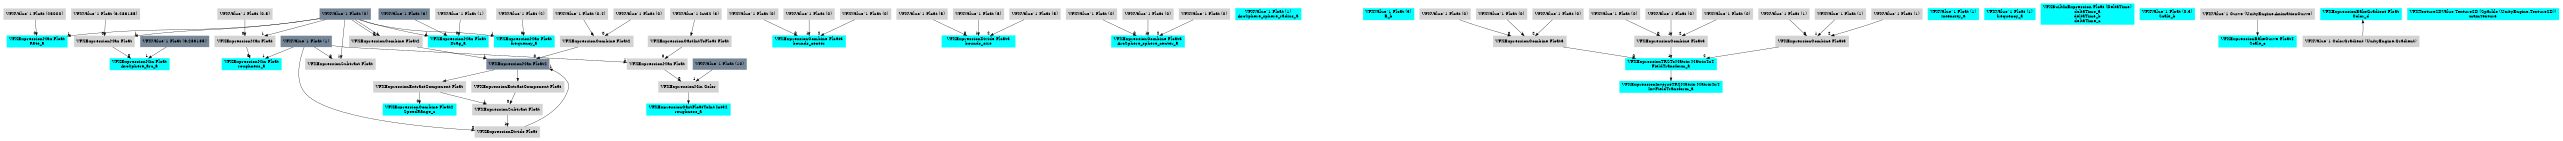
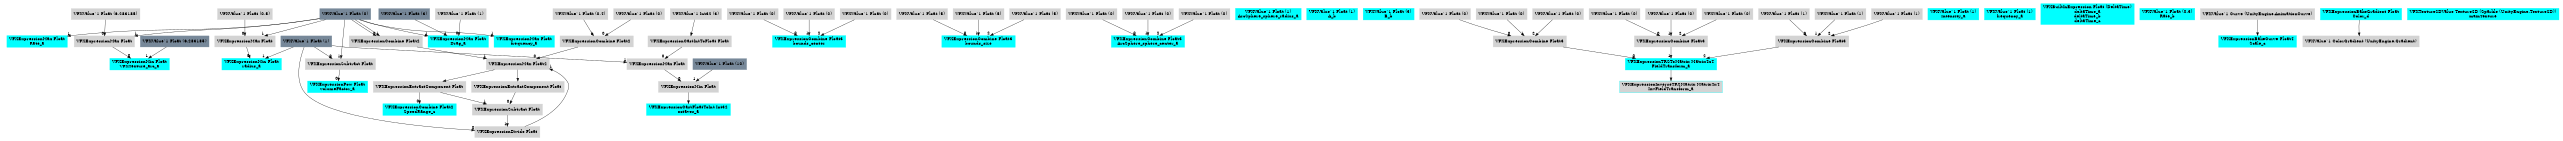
node "VFXValue`1 Float (25000)": removed
node "VFXValue`1 Float (2)": removed
node "VFXValue`1 Float (1) A_b": added
node "VFXValue`1 Float (0.3) Scale_b": label "VFXValue`1 Float (0.3) Scale_b" -> "VFXValue`1 Float (0.3) Rate_b"
edge "VFXValue`1 ColorGradient (UnityEngine.Gradient)" -> "VFXExpressionBakeGradient Float Color_d": reversed
node "VFXExpressionDivide Float3 bounds_size": label "VFXExpressionDivide Float3 bounds_size" -> "VFXExpressionCombine Float3 bounds_size"
node "VFXExpressionMin Float ArcSphere_arc_a": label "VFXExpressionMin Float ArcSphere_arc_a" -> "VFXExpressionMin Float VFXTexture_arc_a"
node "VFXExpressionMin Float roughness_a": label "VFXExpressionMin Float roughness_a" -> "VFXExpressionMin Float radius_a"
node "VFXExpressionMax Float2": fillcolor lightslategray -> lightgray
node "VFXExpressionPow Float volumeFactor_a": added
node "VFXExpressionMin Color": label "VFXExpressionMin Color" -> "VFXExpressionMin Float"
node "VFXExpressionInverseTRSMatrix Matrix4x4 InvFieldTransform_a": fillcolor cyan -> lightgray
node "VFXExpressionCastFloatToInt Int32 roughness_a": label "VFXExpressionCastFloatToInt Int32 roughness_a" -> "VFXExpressionCastFloatToInt Int32 octaves_a"
